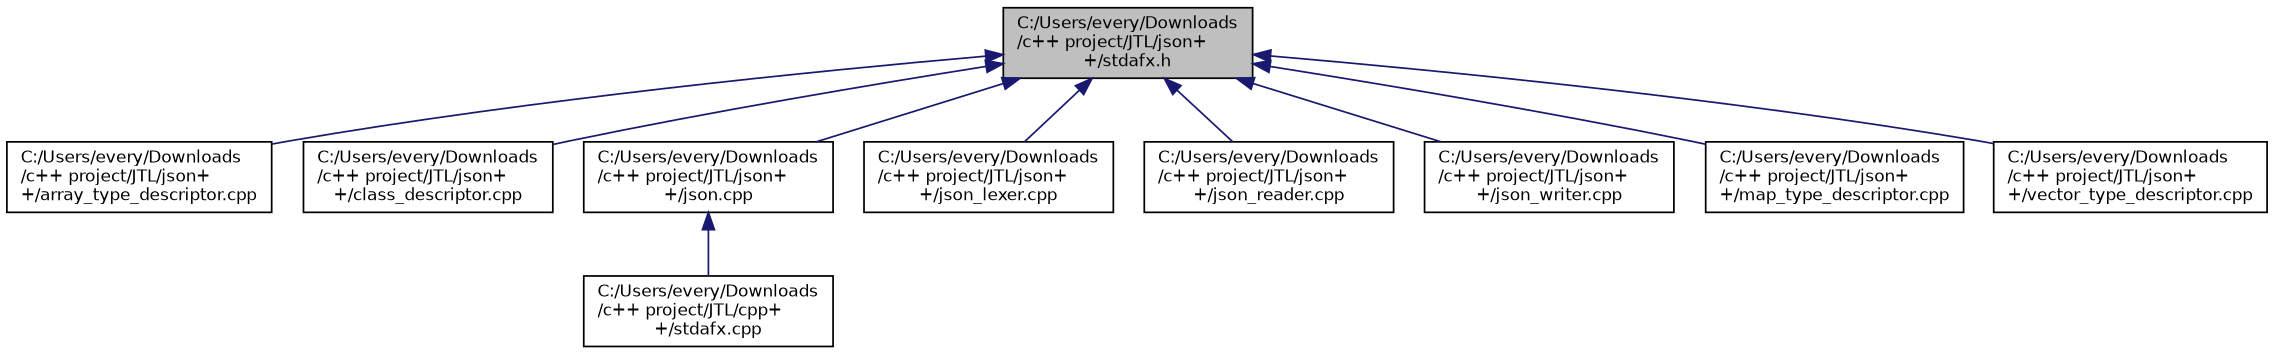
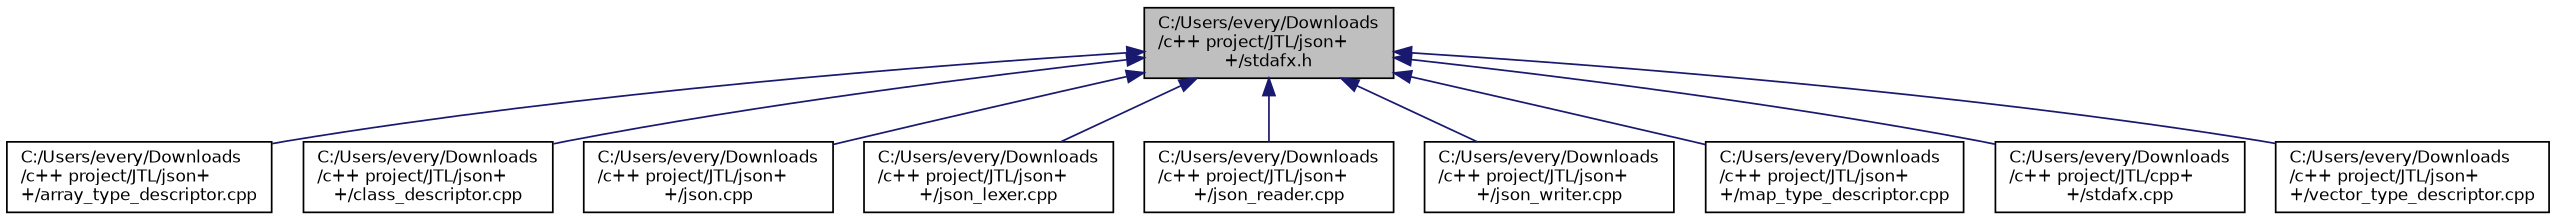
edge "C:/Users/every/Downloads /c++ project/JTL/cpp+ +/stdafx.cpp" -> "C:/Users/every/Downloads /c++ project/JTL/json+ +/json.cpp": now "C:/Users/every/Downloads /c++ project/JTL/cpp+ +/stdafx.cpp" -> "C:/Users/every/Downloads /c++ project/JTL/json+ +/stdafx.h"
